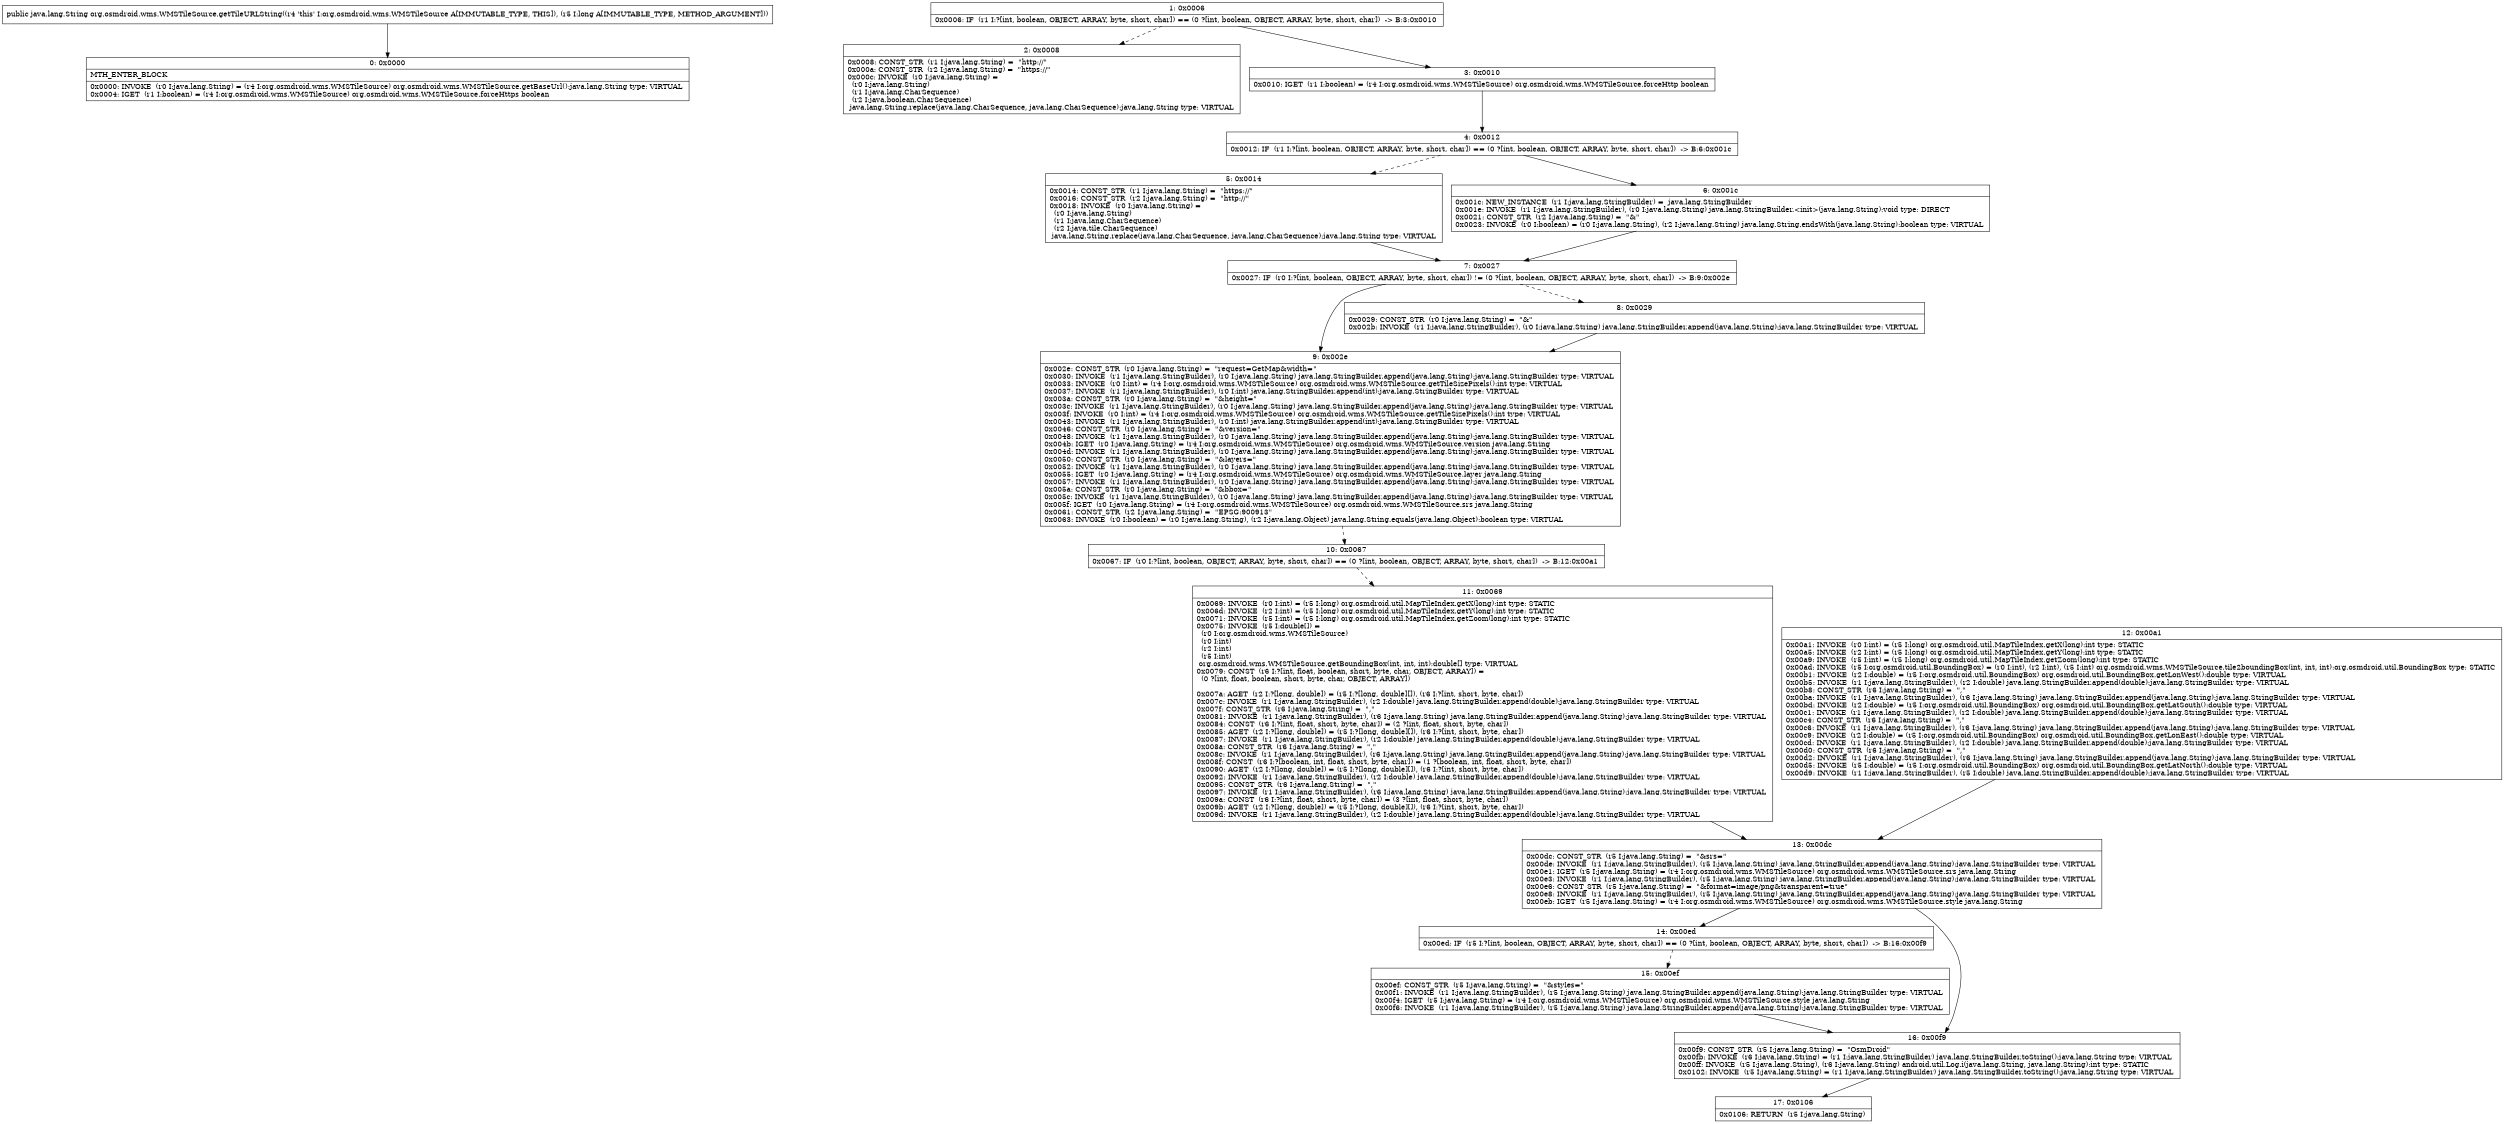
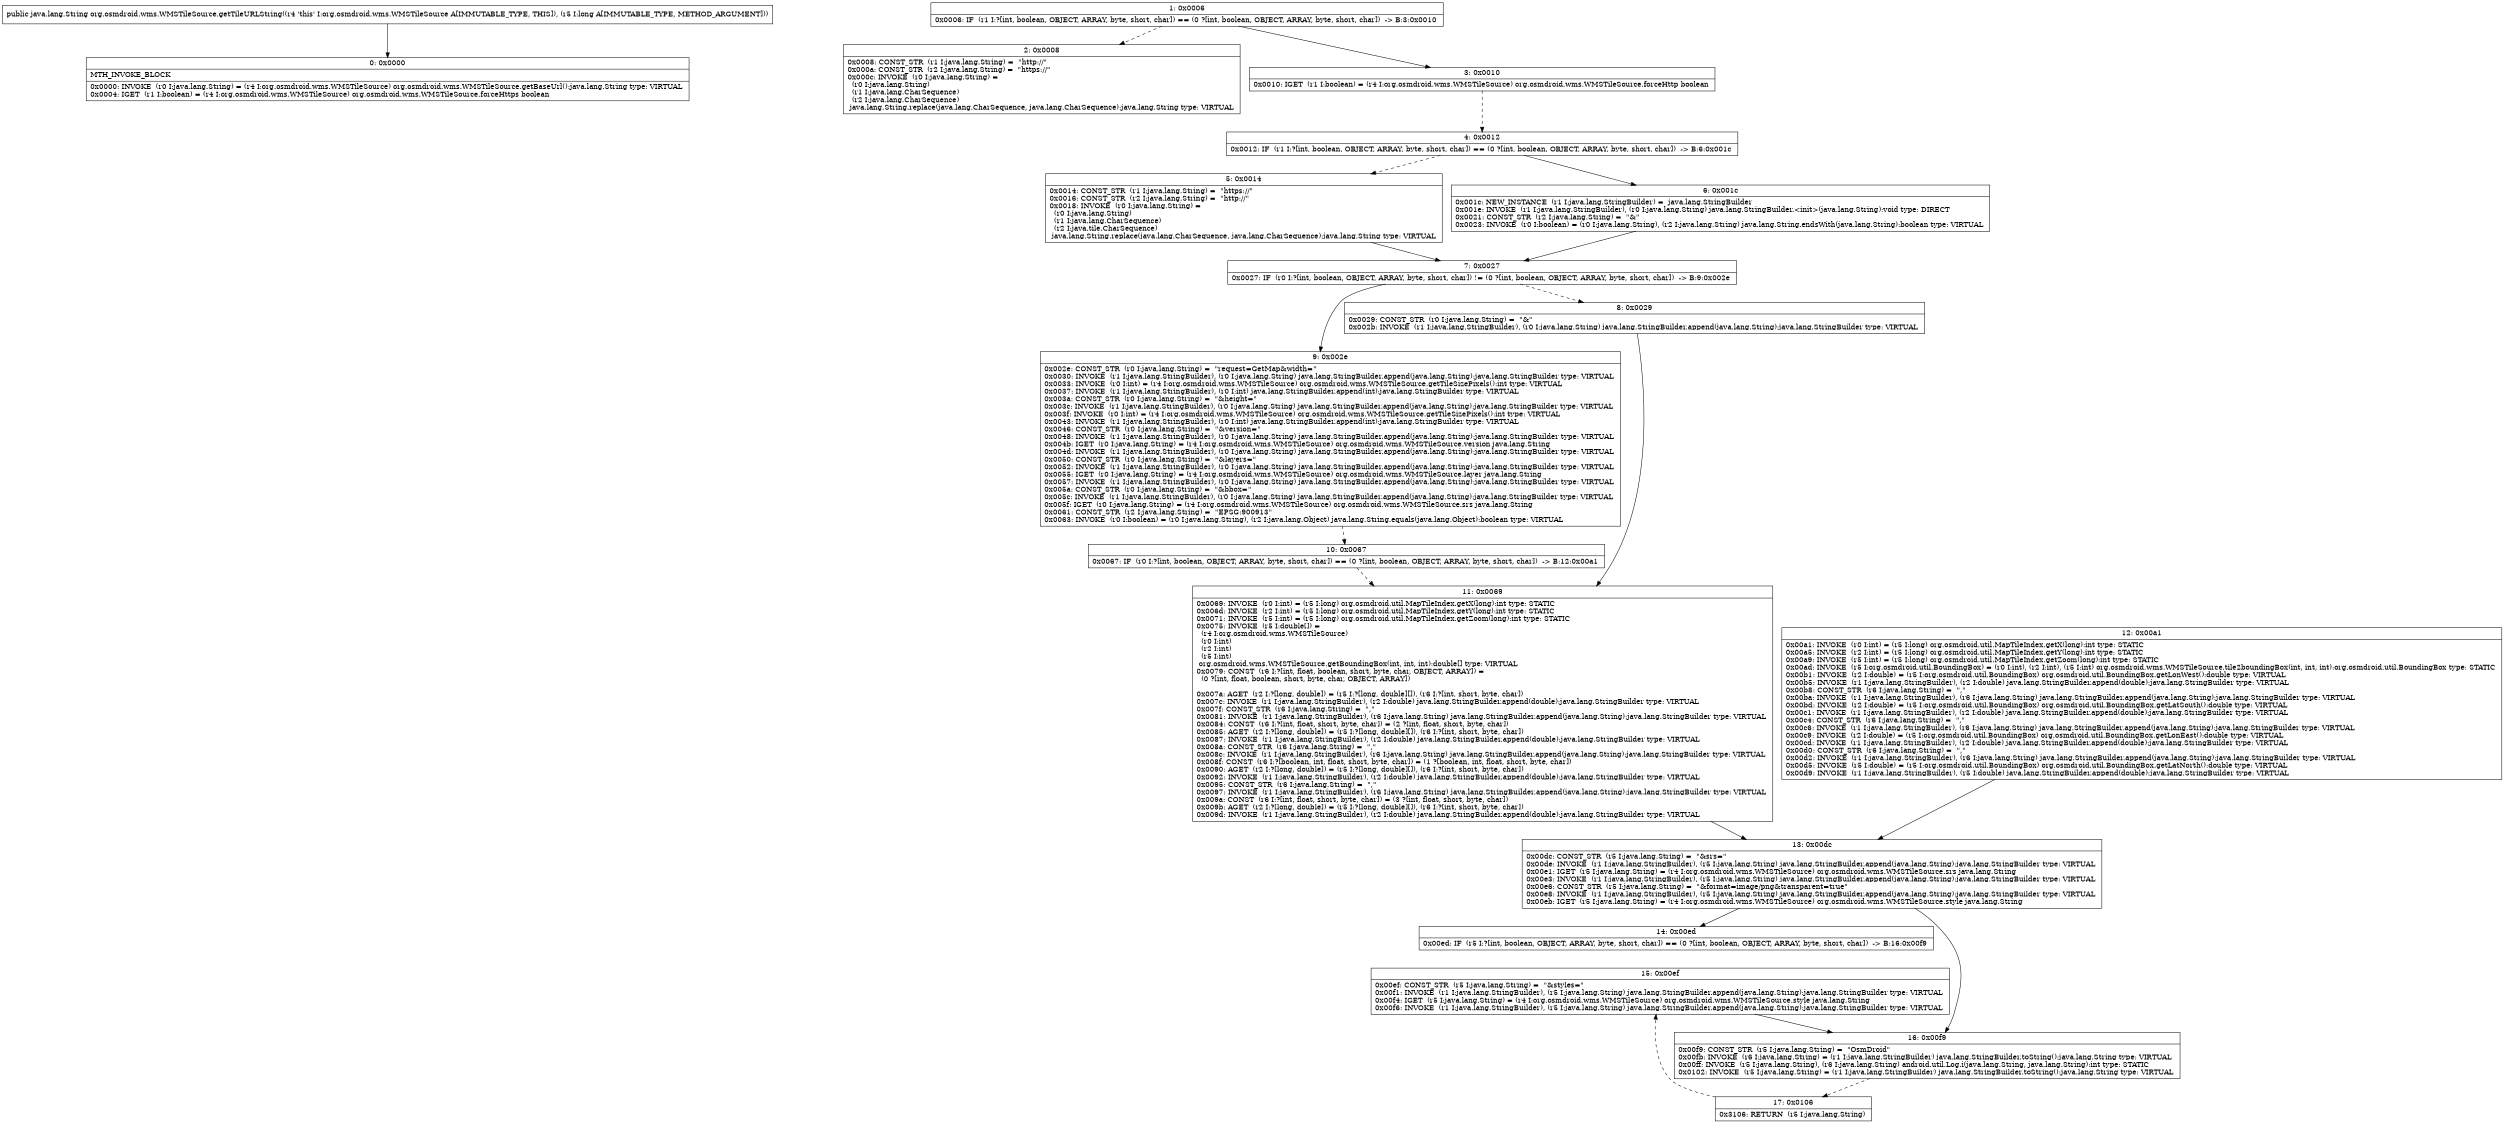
node "0: 0x0000": text "MTH_ENTER_BLOCK" -> "MTH_INVOKE_BLOCK"
node "2: 0x0008": text "(r2 I:java.boolean.CharSequence)" -> "(r2 I:java.lang.CharSequence)"
edge "3: 0x0010" -> "4: 0x0012": style solid -> dashed
edge "8: 0x0029" -> "9: 0x002e": now "8: 0x0029" -> "11: 0x0069"
node "11: 0x0069": text "(r0 I:org.osmdroid.wms.WMSTileSource)" -> "(r4 I:org.osmdroid.wms.WMSTileSource)"
edge "14: 0x00ed" -> "15: 0x00ef": now "17: 0x0106" -> "15: 0x00ef"
edge "16: 0x00f9" -> "17: 0x0106": style solid -> dashed
node "17: 0x0106": text "0x0106: RETURN  (r5 I:java.lang.String)" -> "0x3106: RETURN  (r5 I:java.lang.String)"
